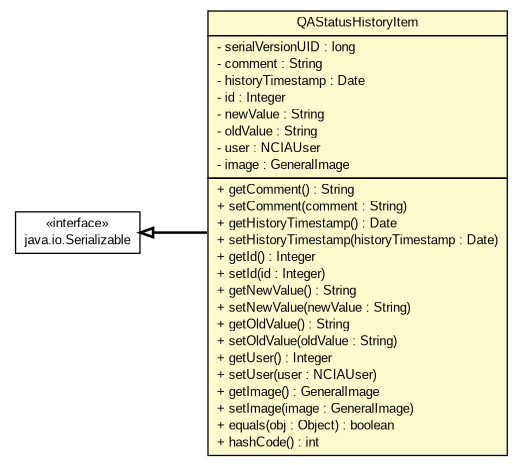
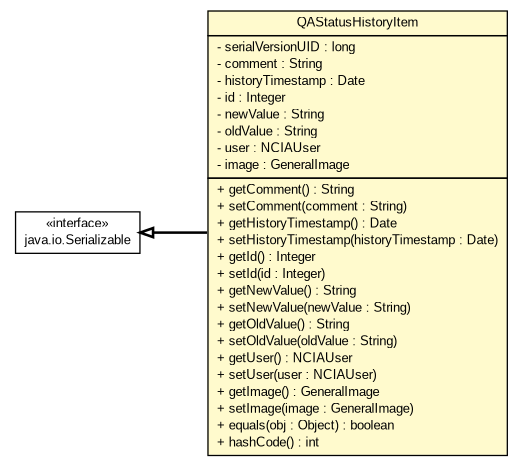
node "QAStatusHistoryItem": text "+ getUser() : Integer" -> "+ getUser() : NCIAUser"
